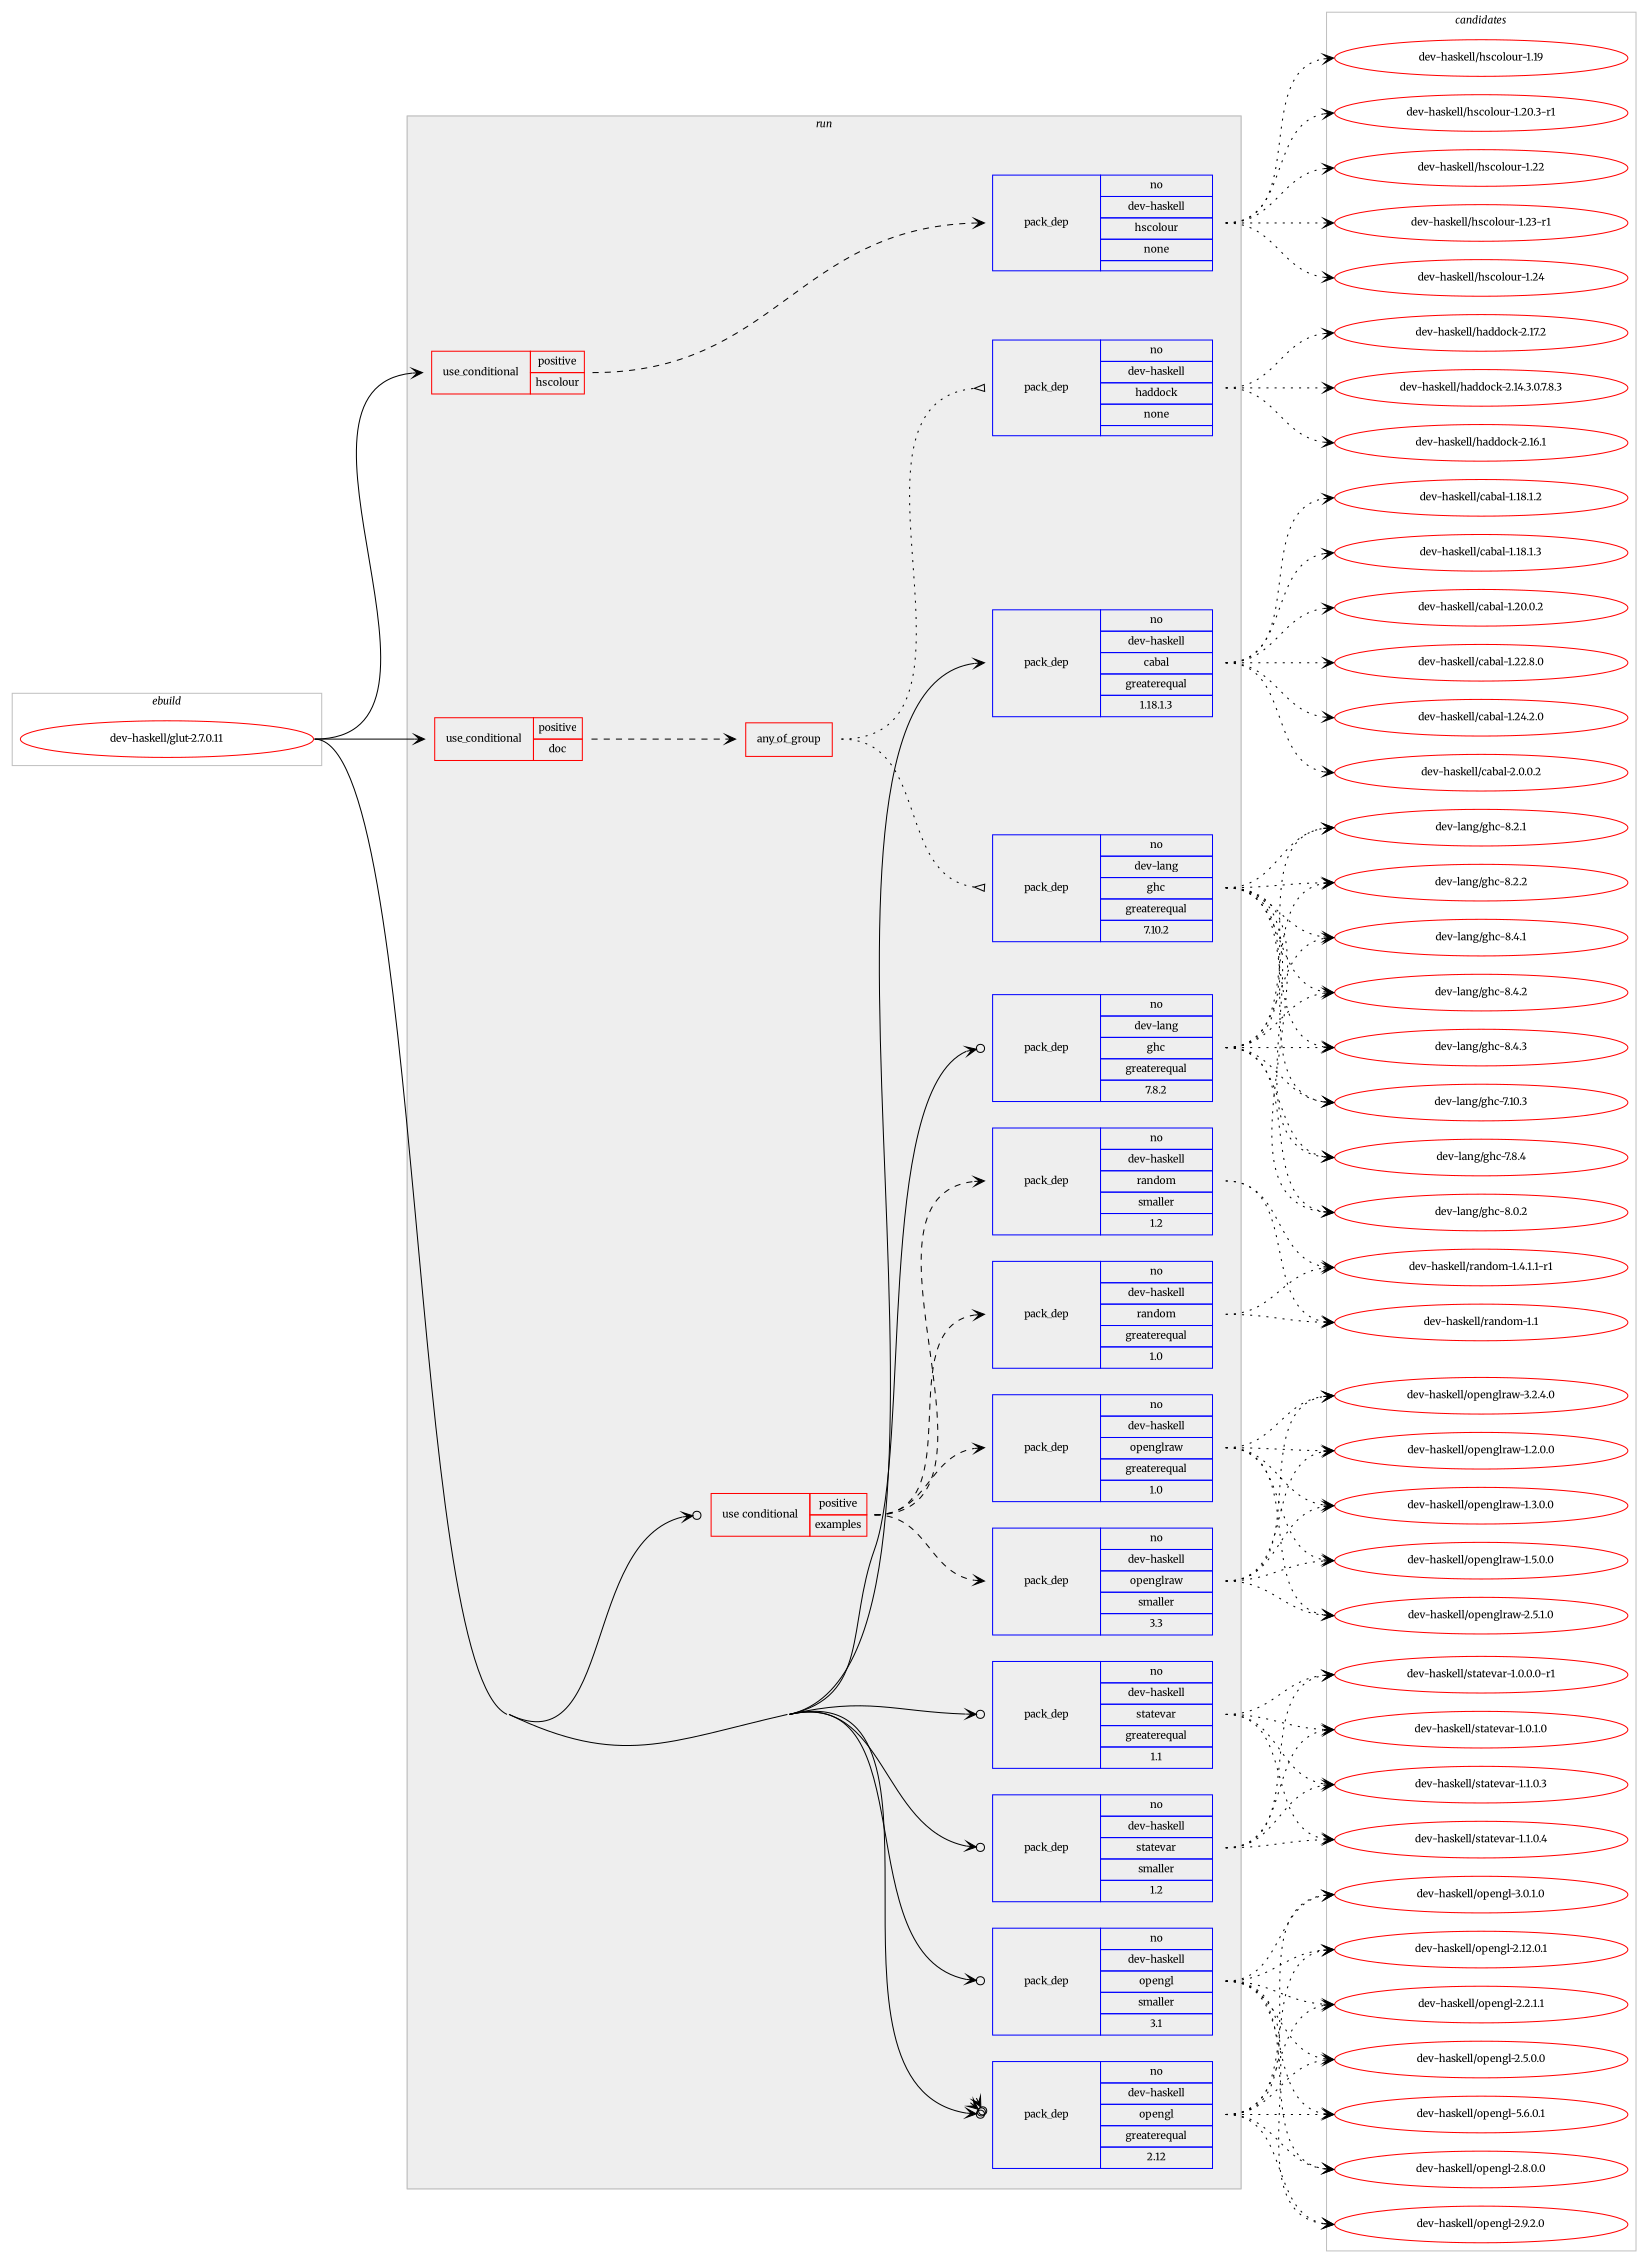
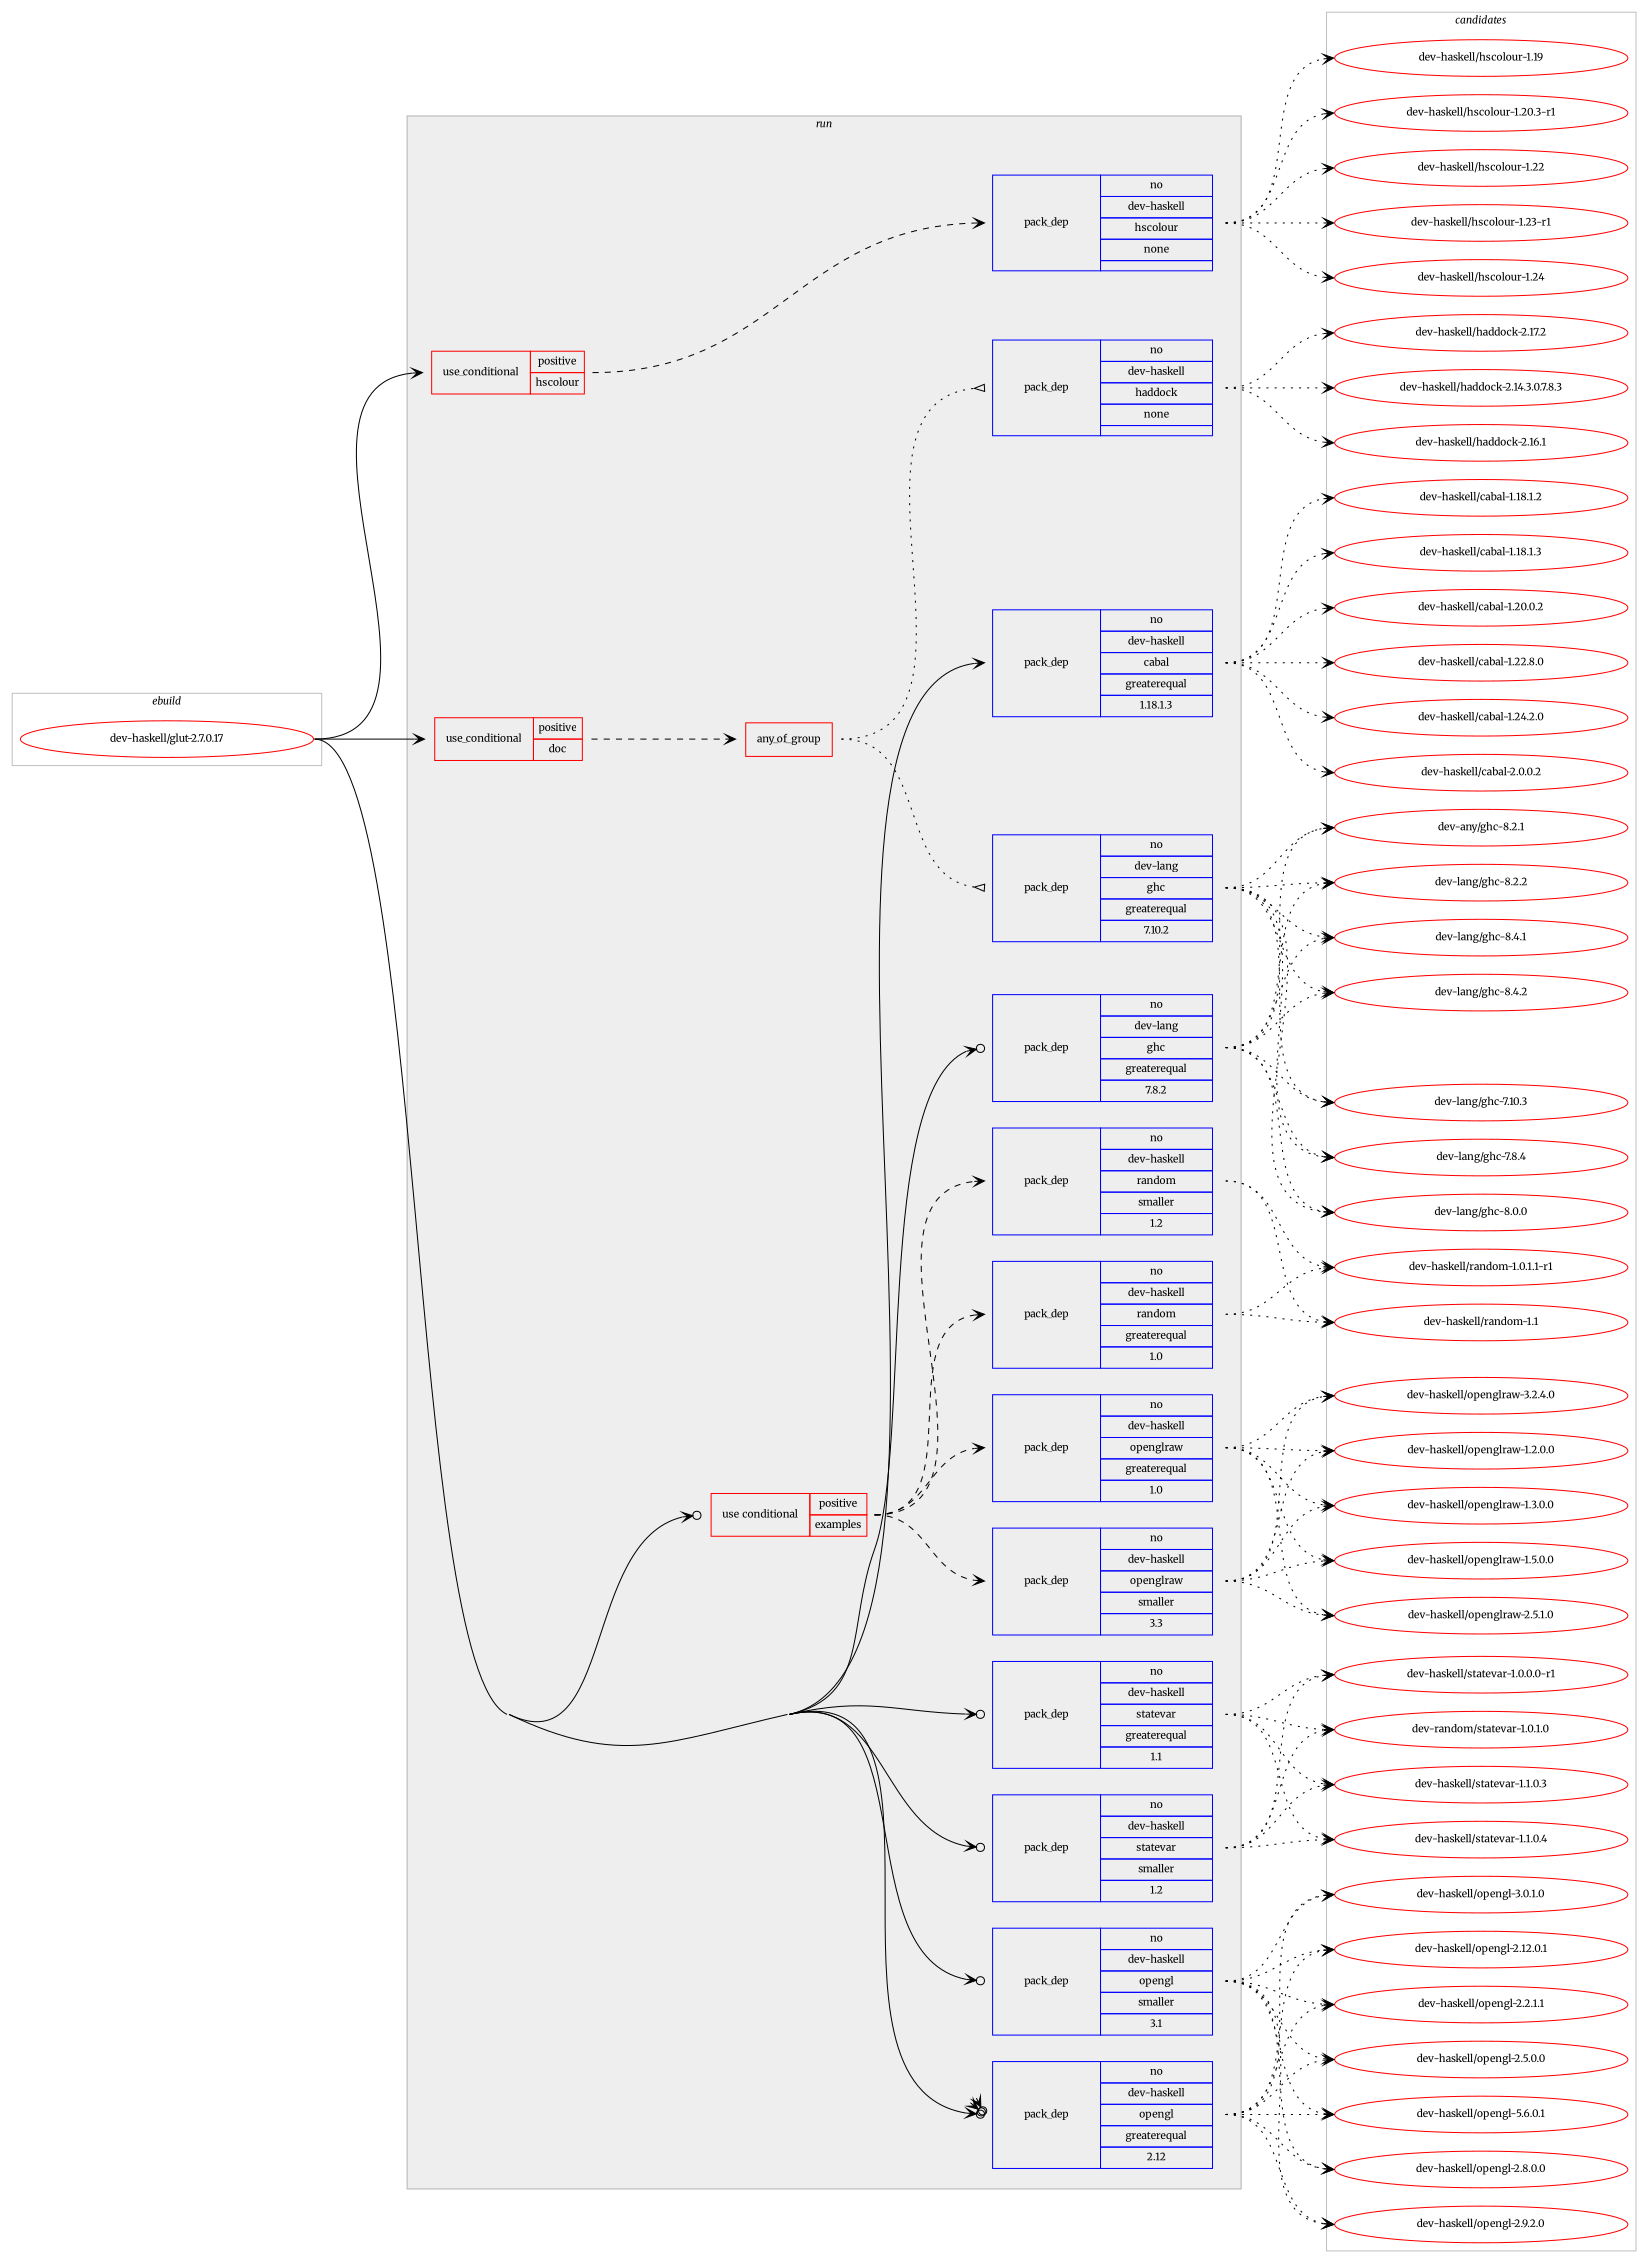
node "dev-haskell/glut-2.7.0.11": label "dev-haskell/glut-2.7.0.11" -> "dev-haskell/glut-2.7.0.17"
node "dev-lang/ghc-8.2.1": label "dev-lang/ghc-8.2.1" -> "dev-any/ghc-8.2.1"
node "dev-lang/ghc-8.4.3": removed
node "dev-lang/ghc-8.0.2": label "dev-lang/ghc-8.0.2" -> "dev-lang/ghc-8.0.0"
node "dev-haskell/random-1.4.1.1-r1": label "dev-haskell/random-1.4.1.1-r1" -> "dev-haskell/random-1.0.1.1-r1"
node "dev-haskell/statevar-1.0.1.0": label "dev-haskell/statevar-1.0.1.0" -> "dev-random/statevar-1.0.1.0"
